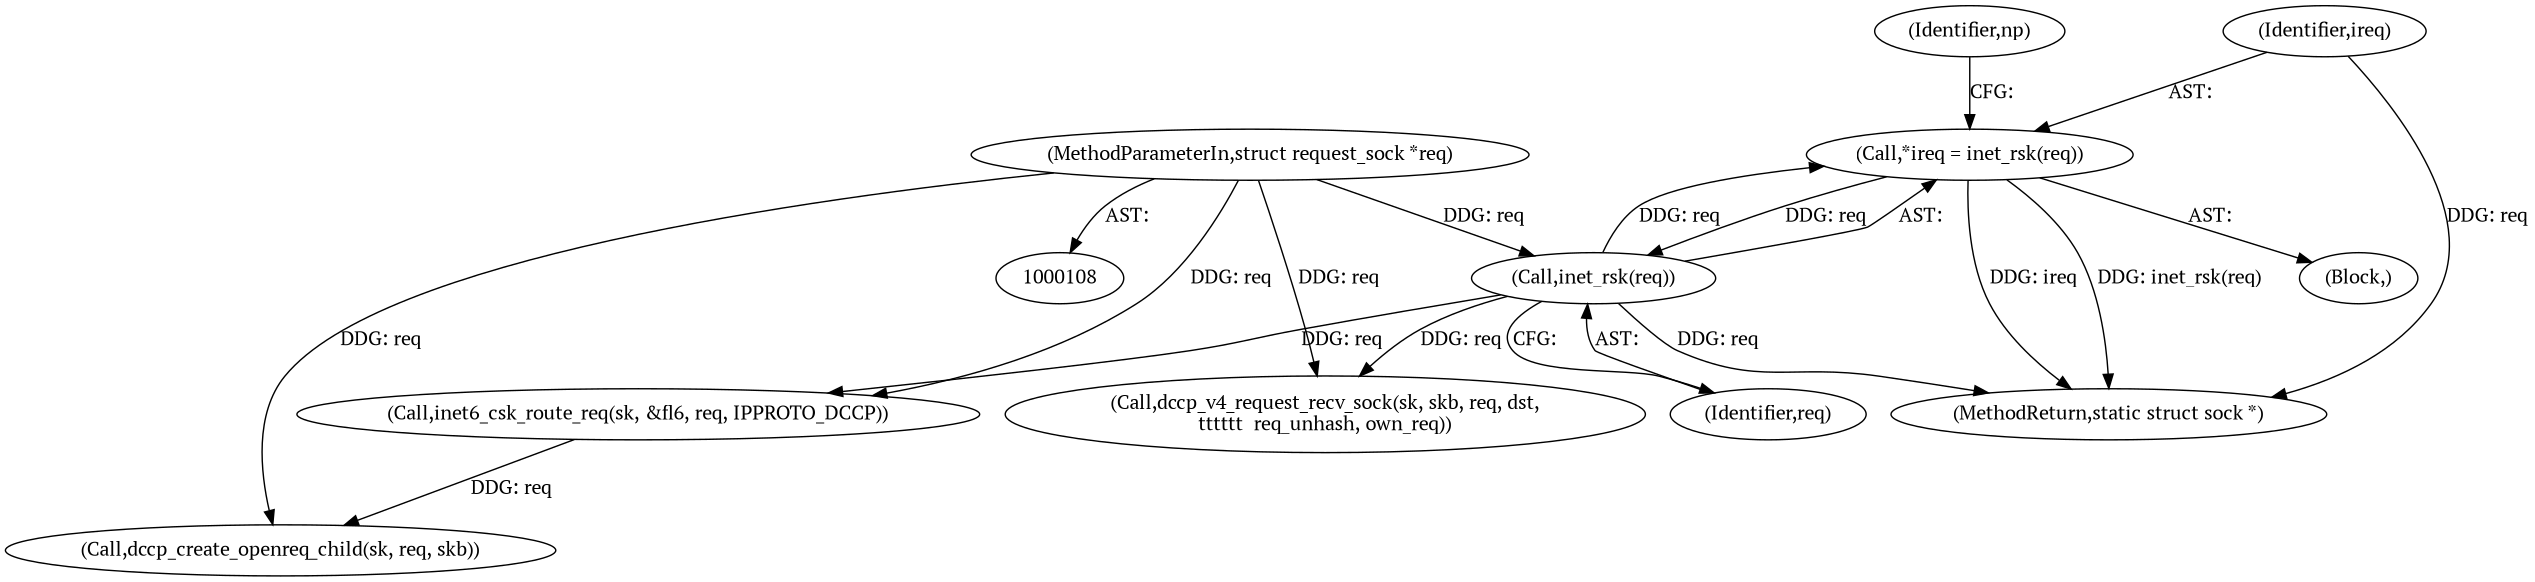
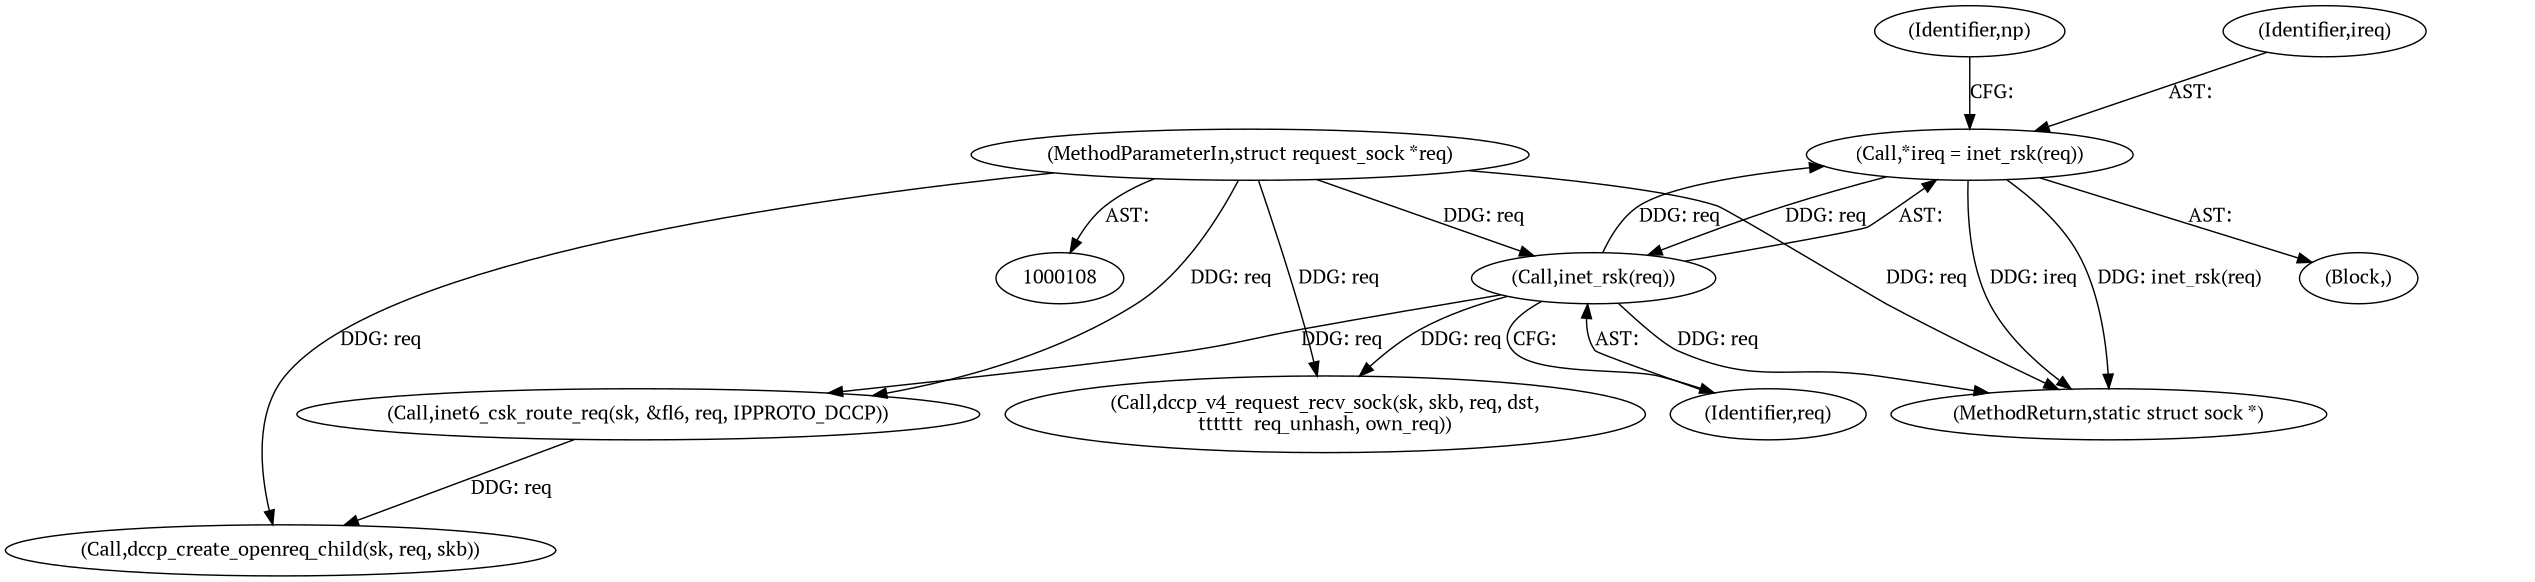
edge "(Identifier,ireq)" -> "(MethodReturn,static struct sock *)": now "(MethodParameterIn,struct request_sock *req)" -> "(MethodReturn,static struct sock *)"
